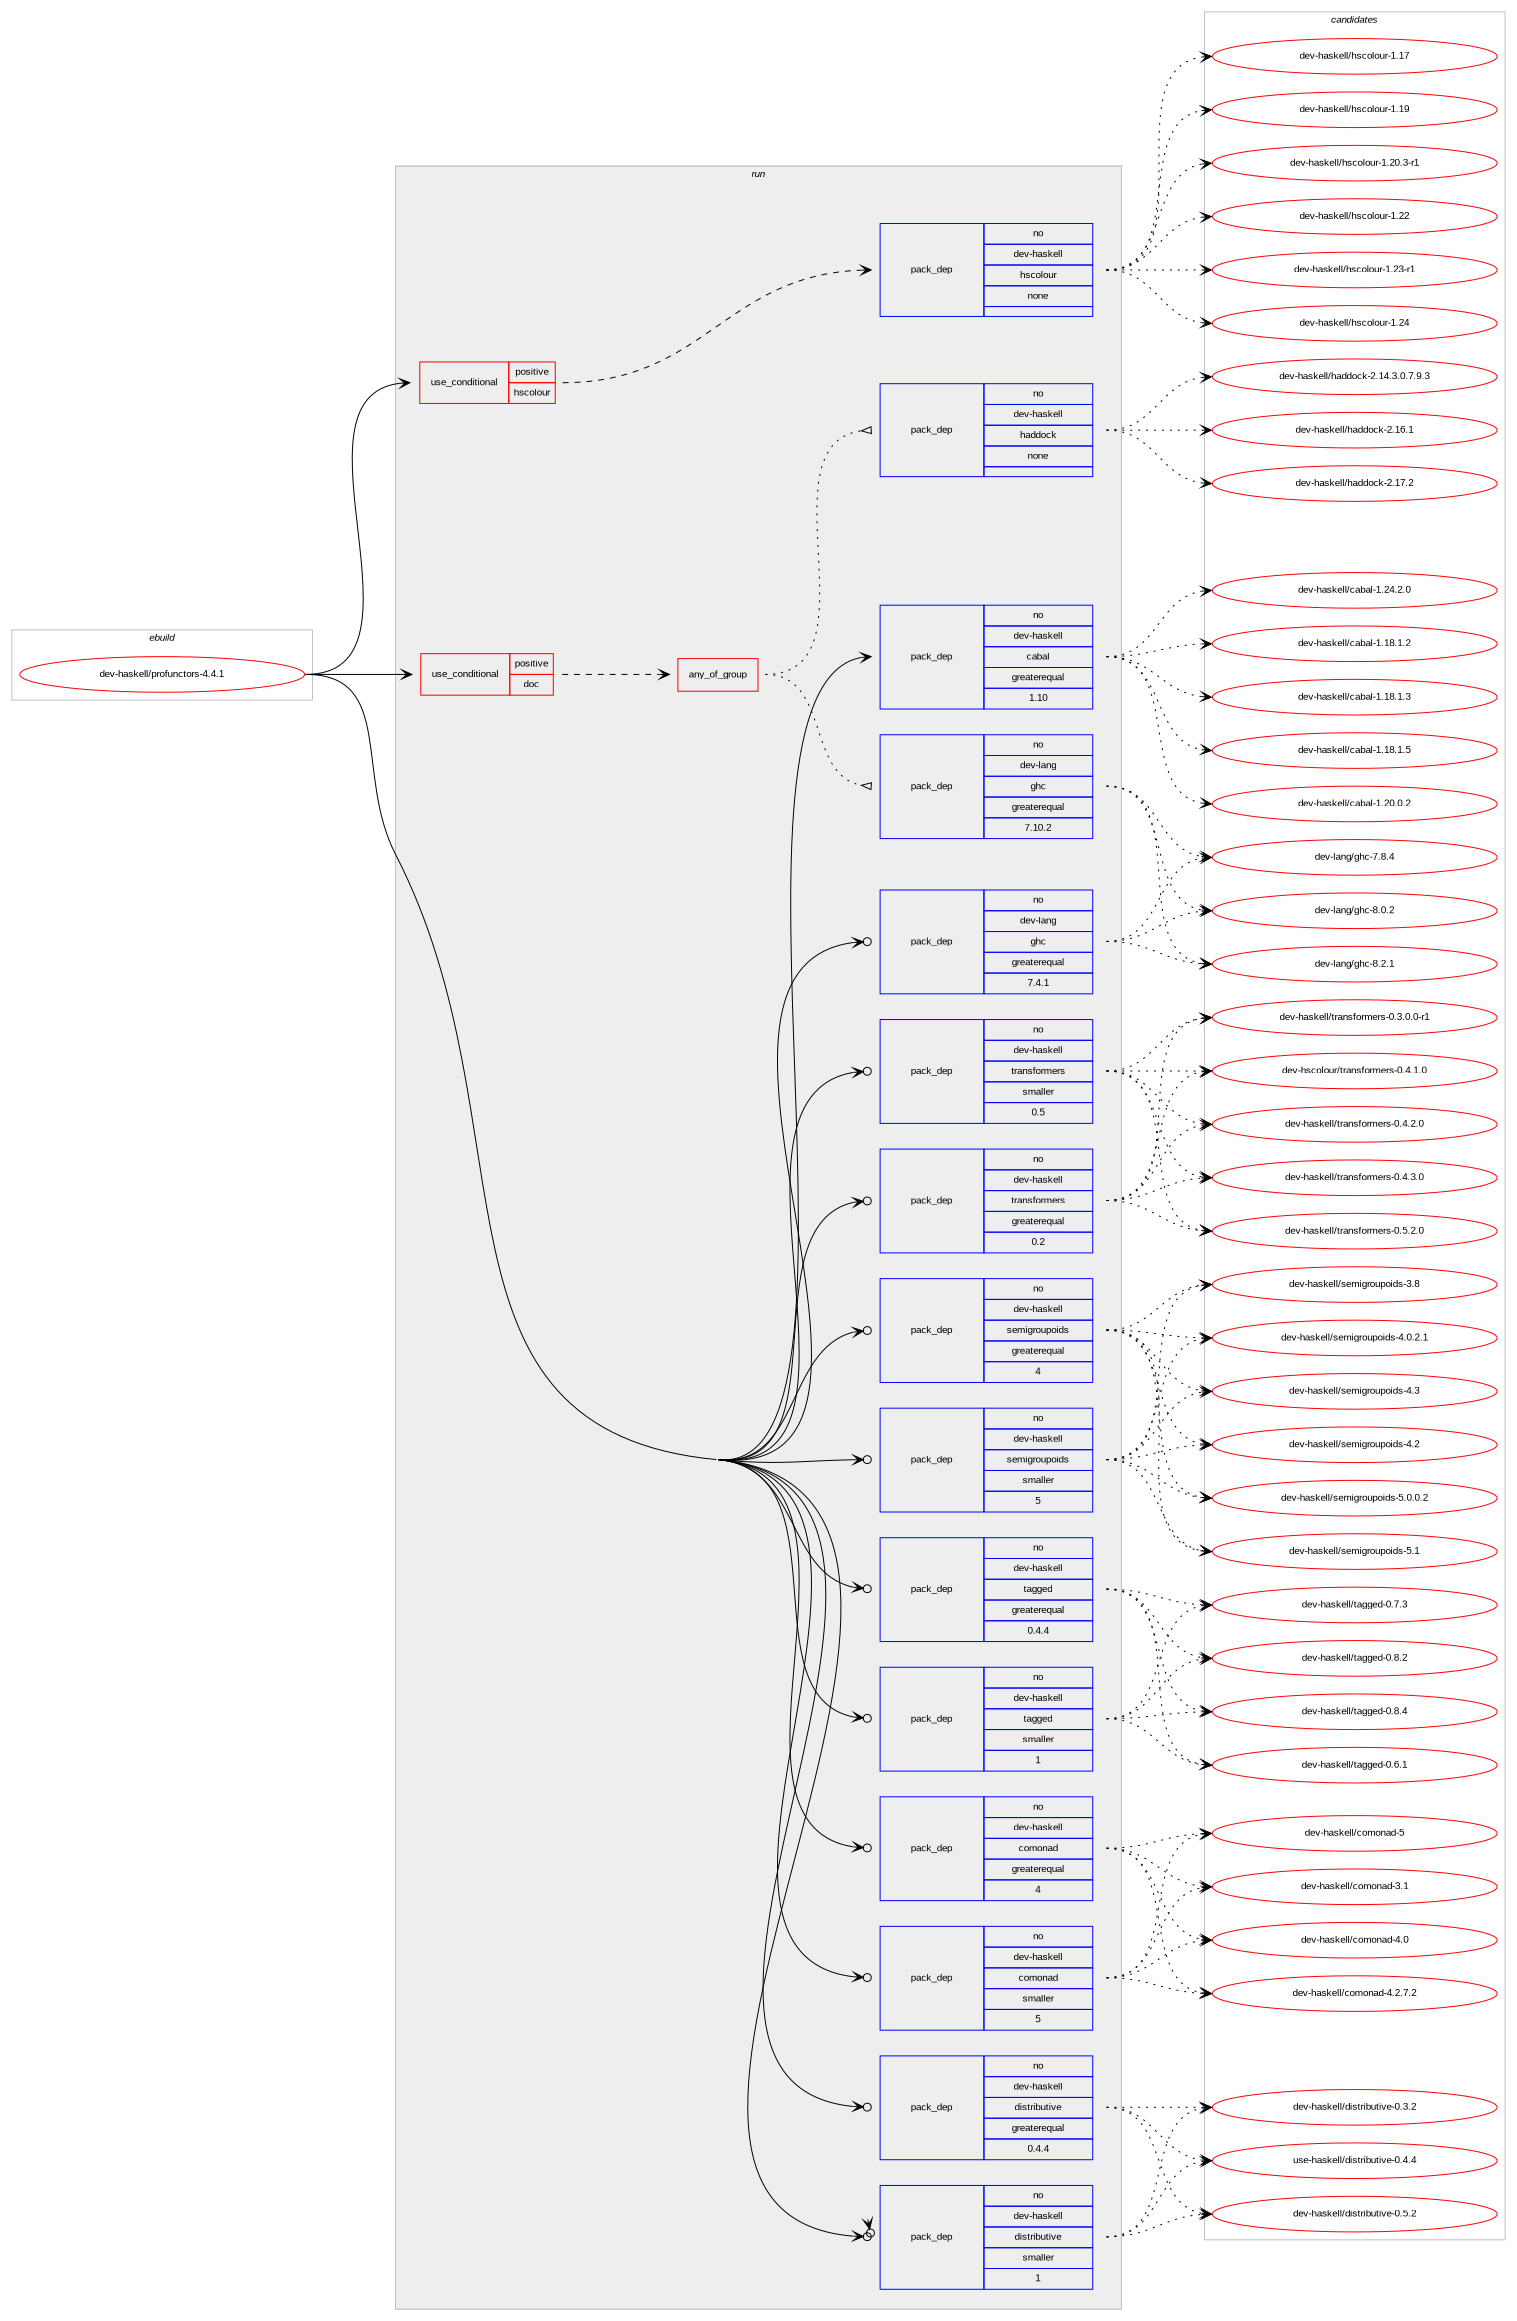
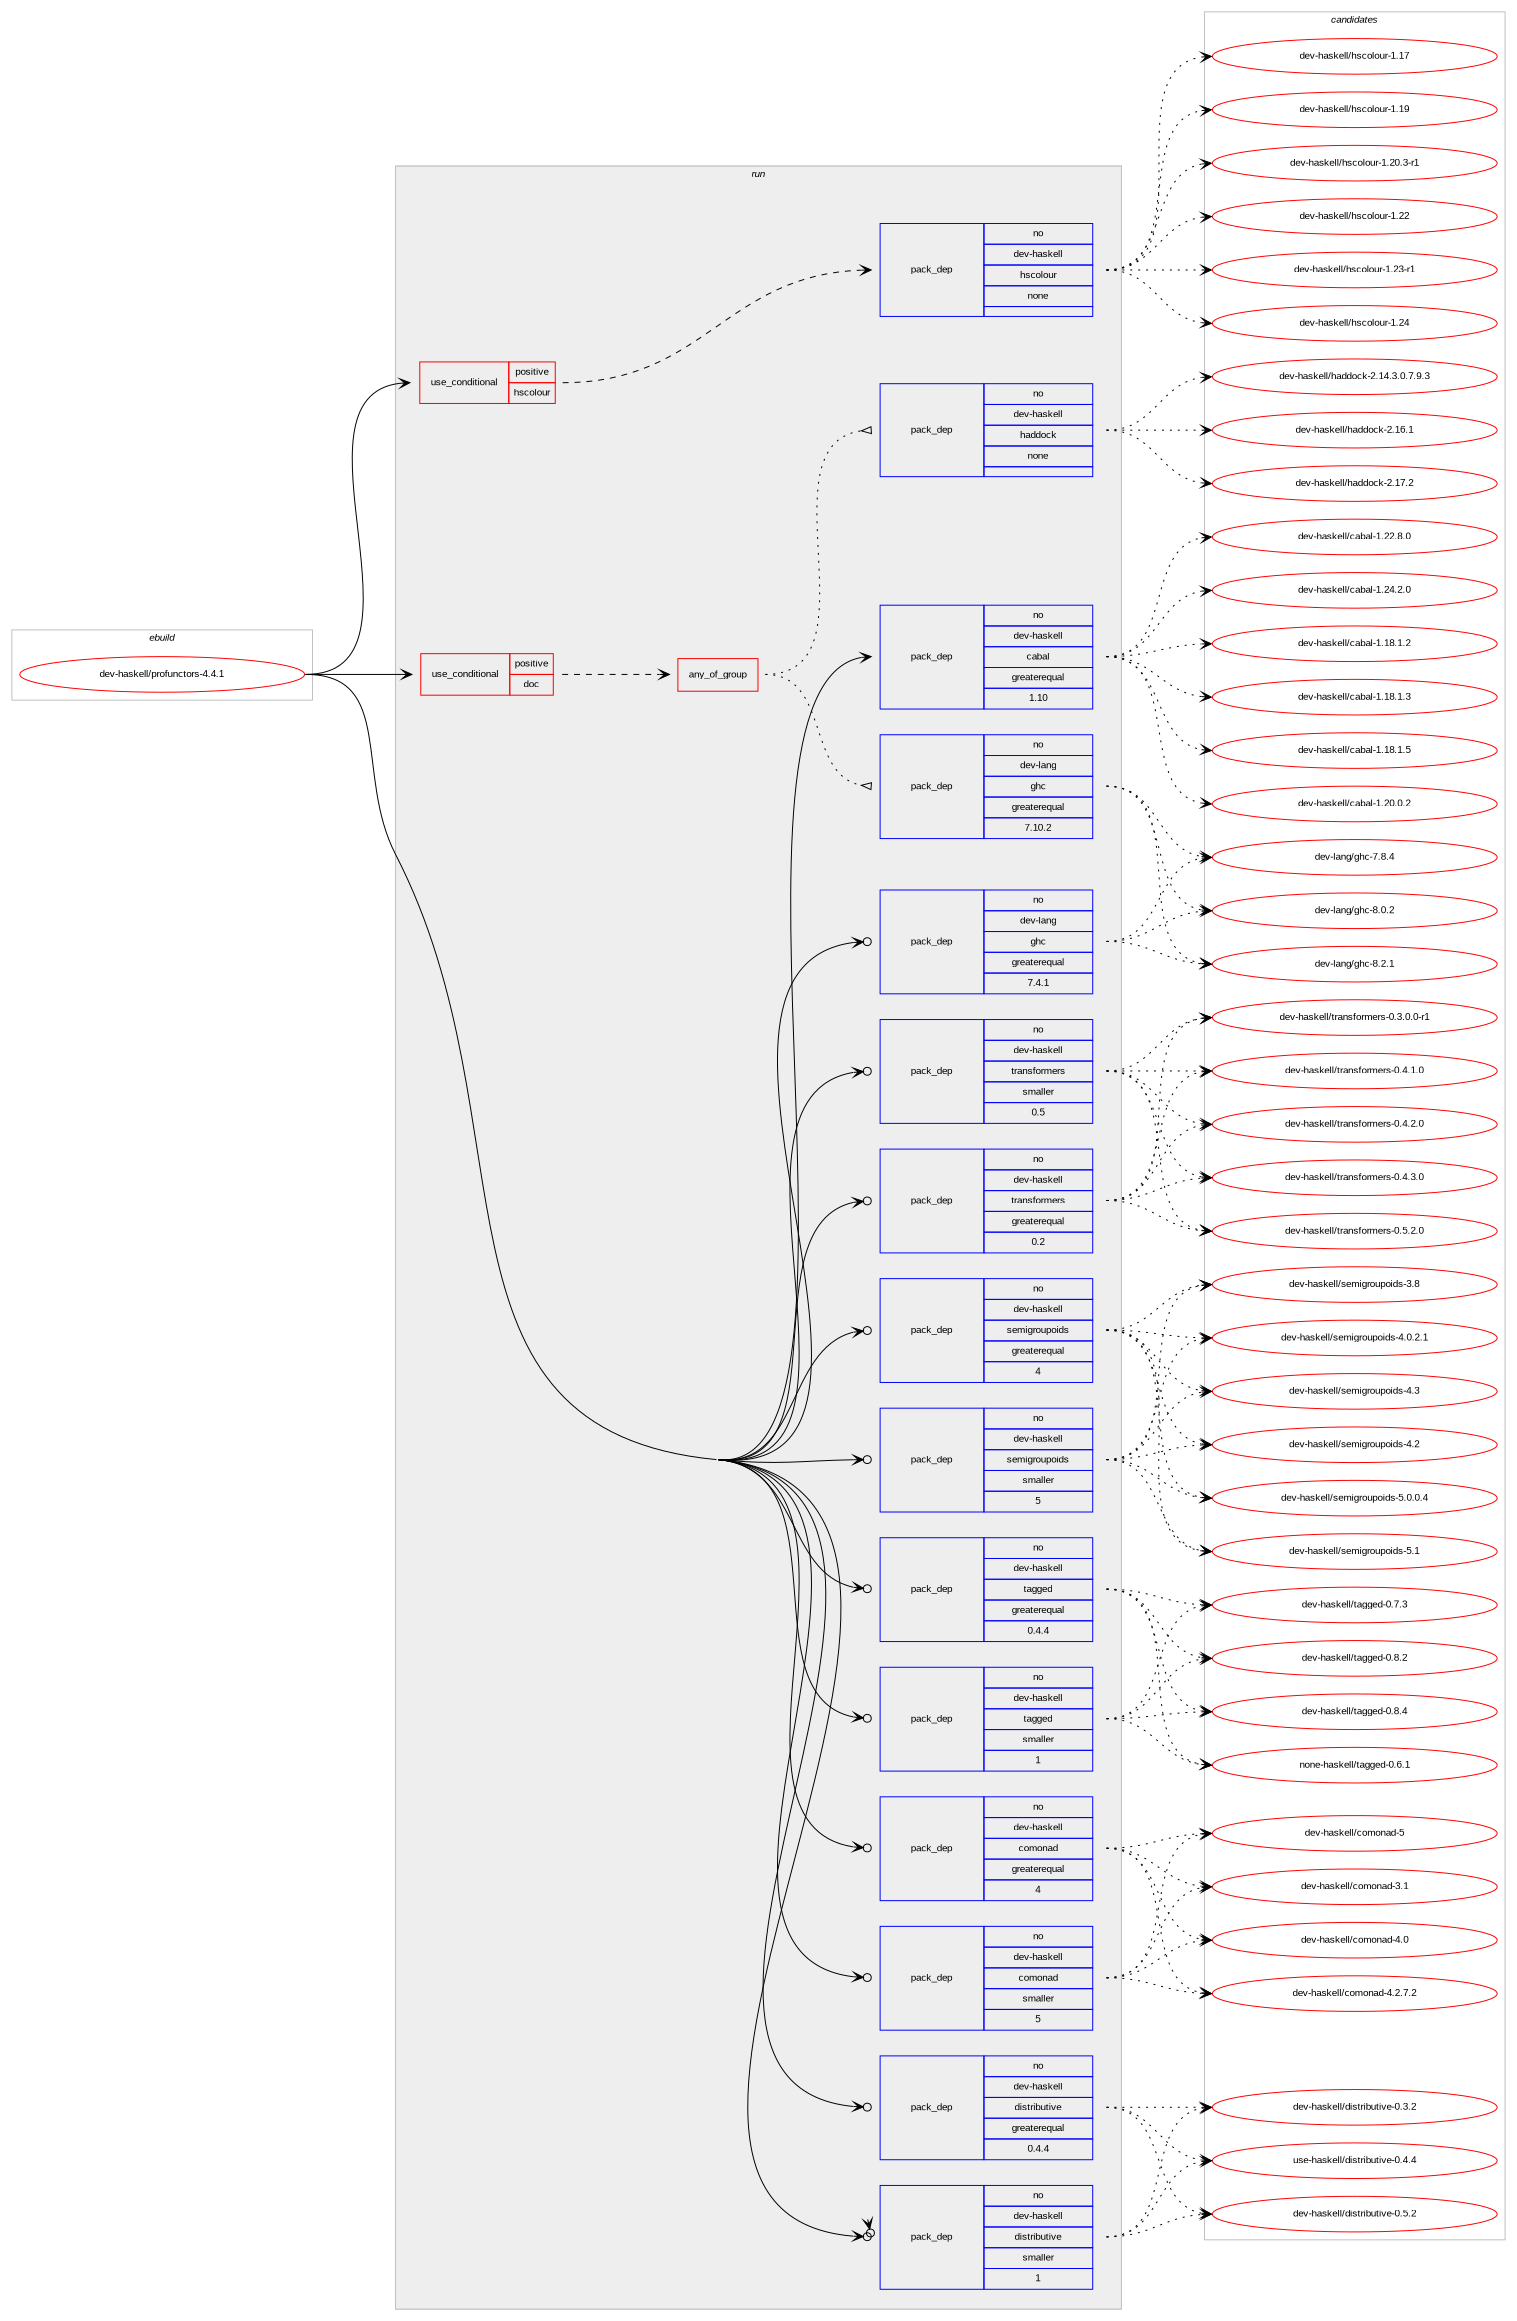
node "dev-haskell/cabal-1.22.8.0": added
node "dev-hscolour/transformers-0.4.1.0": label "dev-hscolour/transformers-0.4.1.0" -> "dev-haskell/transformers-0.4.1.0"
node "dev-haskell/semigroupoids-5.0.0.2": label "dev-haskell/semigroupoids-5.0.0.2" -> "dev-haskell/semigroupoids-5.0.0.4"
node "dev-haskell/tagged-0.6.1": label "dev-haskell/tagged-0.6.1" -> "none-haskell/tagged-0.6.1"
